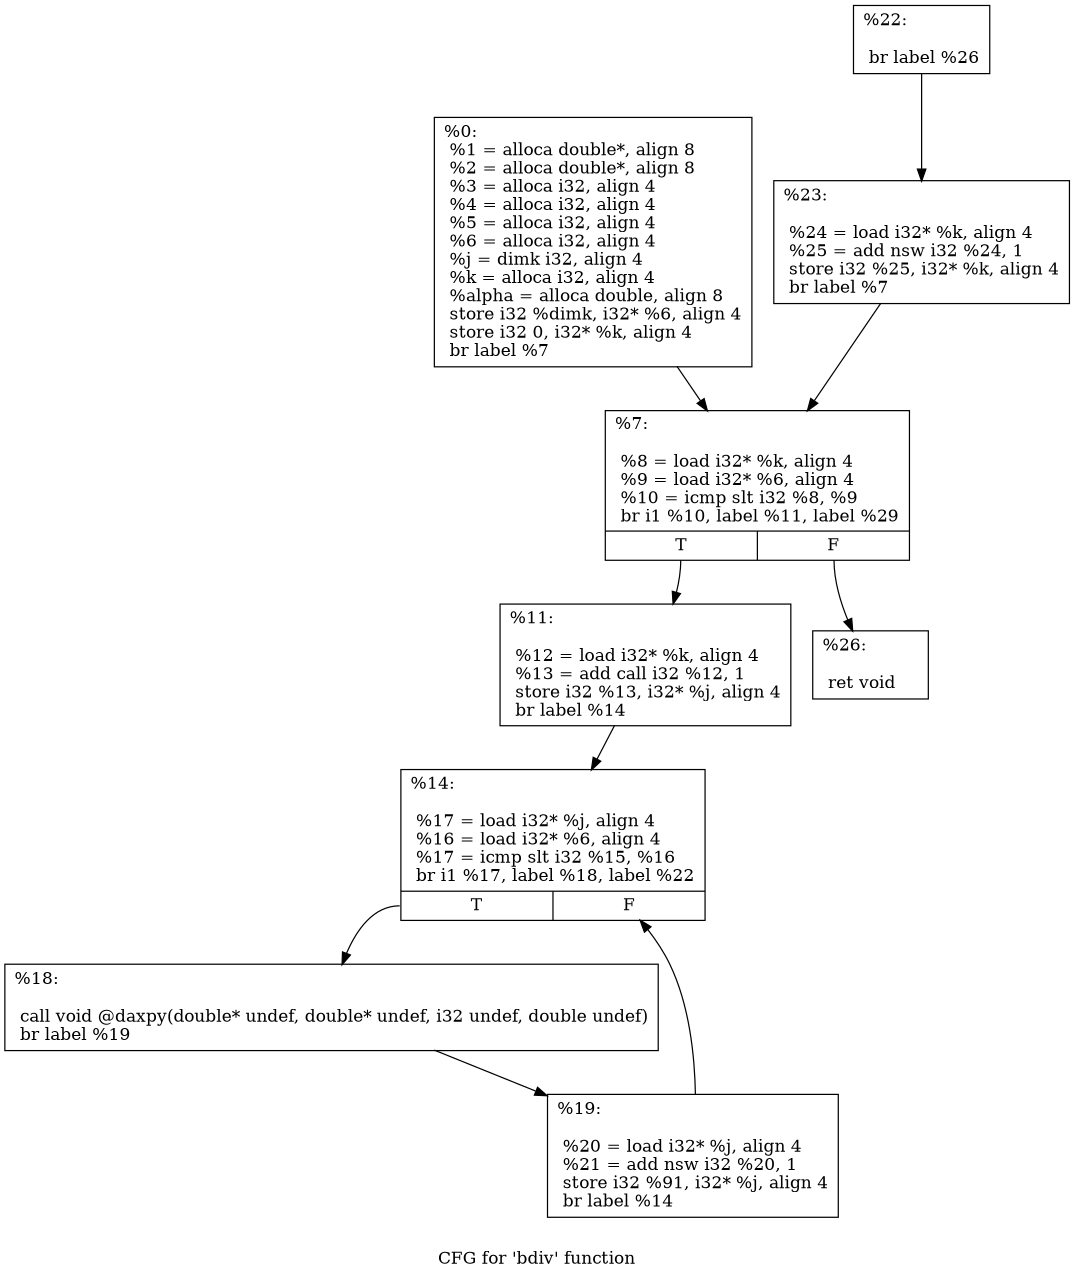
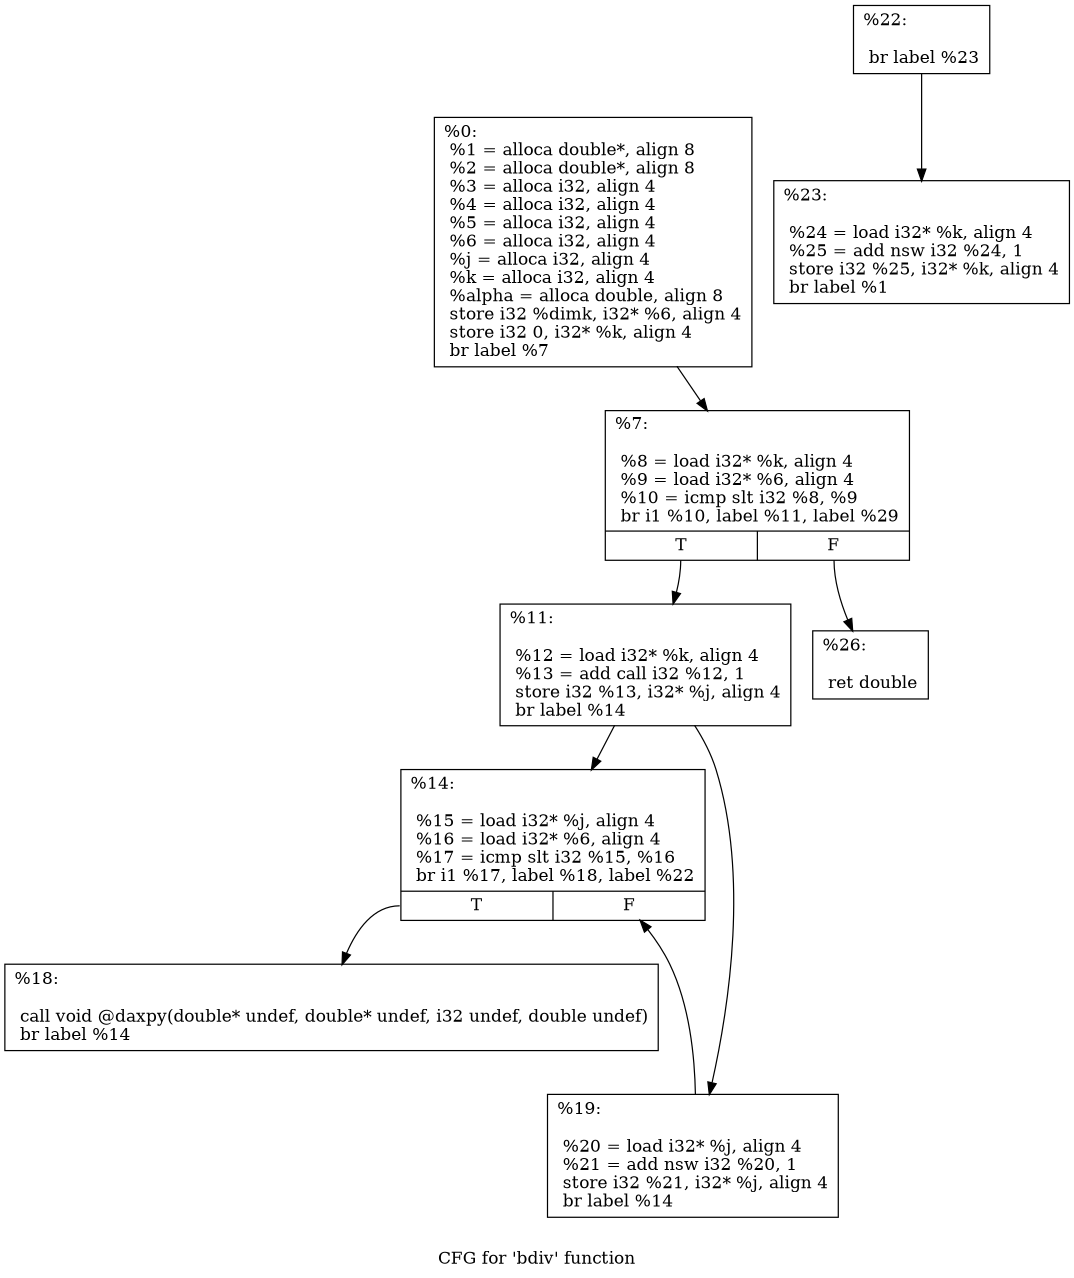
node "%22:": text "br label %26" -> "br label %23"
node "%0:": text "%j = dimk i32, align 4" -> "%j = alloca i32, align 4"
node "%23:": text "br label %7" -> "br label %1"
edge "%23:" -> "%7:": removed
node "%26:": text "ret void" -> "ret double"
node "%14:": text "%17 = load i32* %j, align 4" -> "%15 = load i32* %j, align 4"
node "%18:": text "br label %19" -> "br label %14"
edge "%18:" -> "%19:": now "%11:" -> "%19:"
node "%19:": text "store i32 %91, i32* %j, align 4" -> "store i32 %21, i32* %j, align 4"
